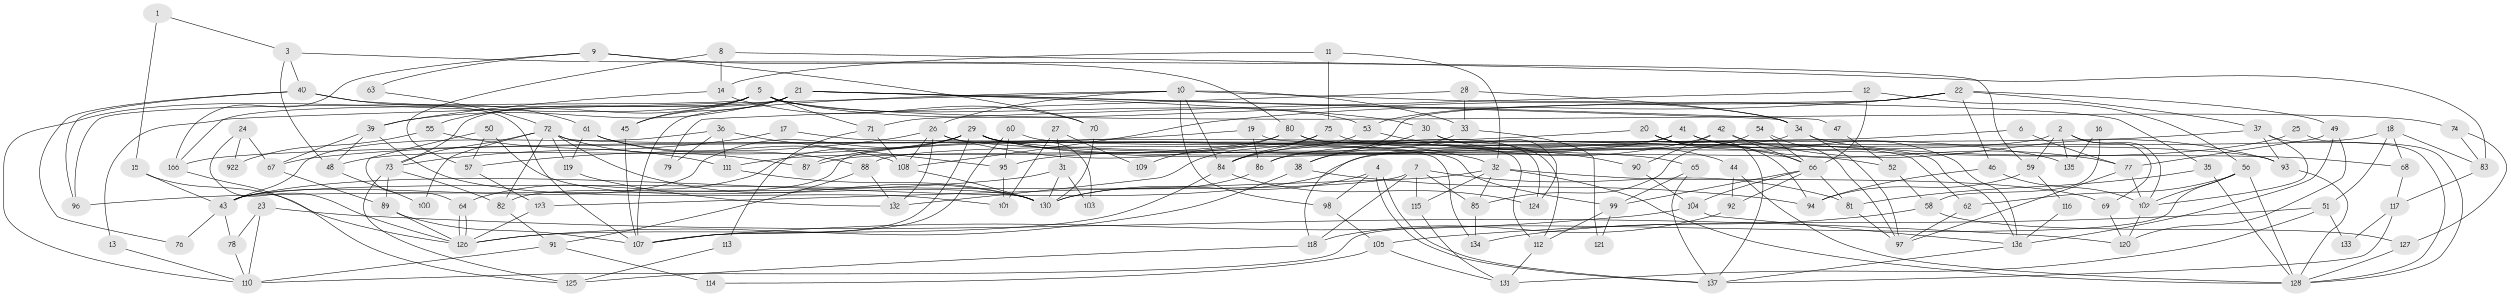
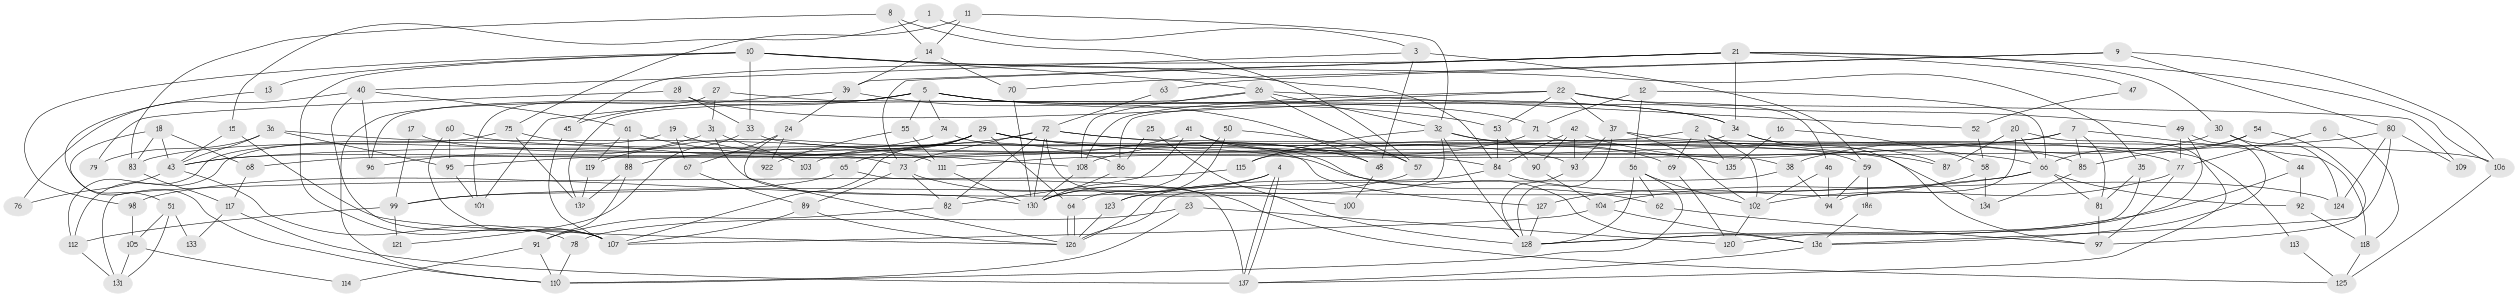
edge "39" -- "67": now "39" -- "24"
node "166": label "166" -> "106"
node "116": label "116" -> "186"
